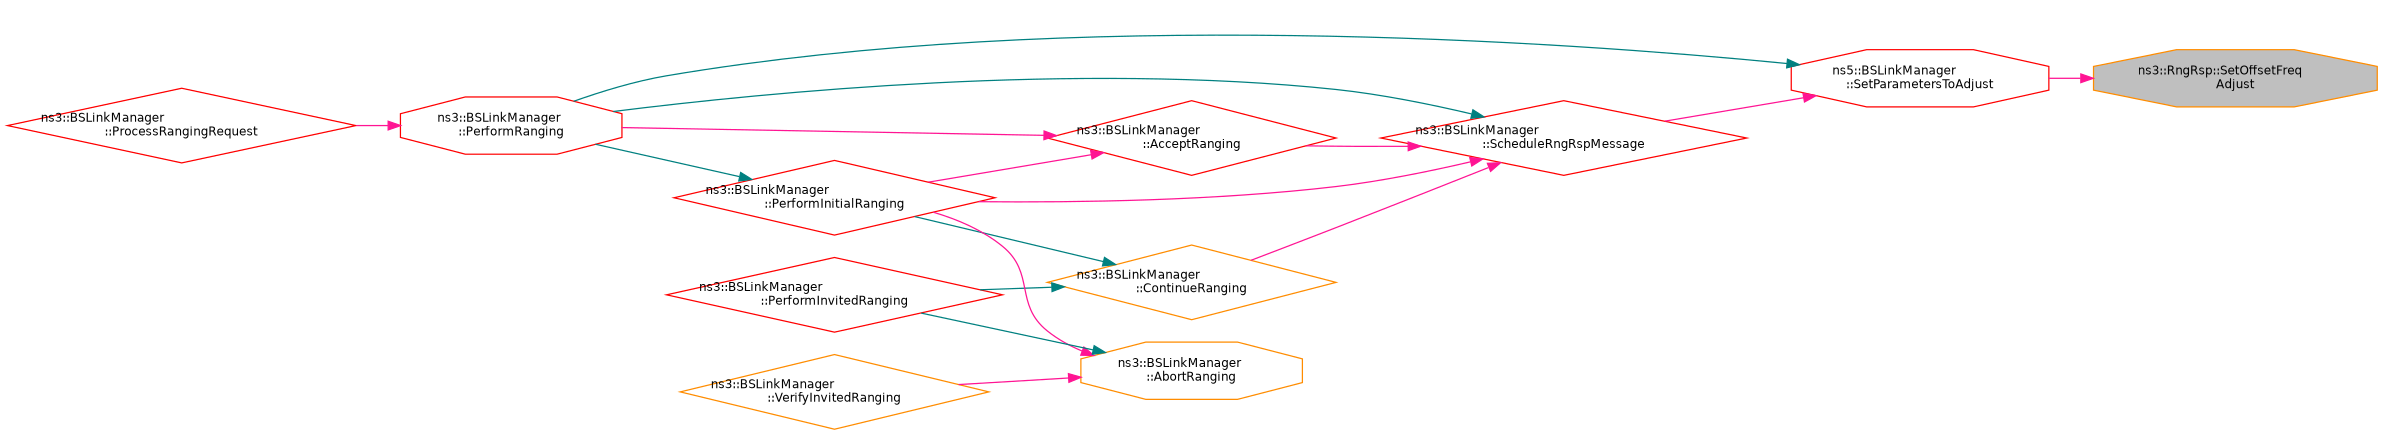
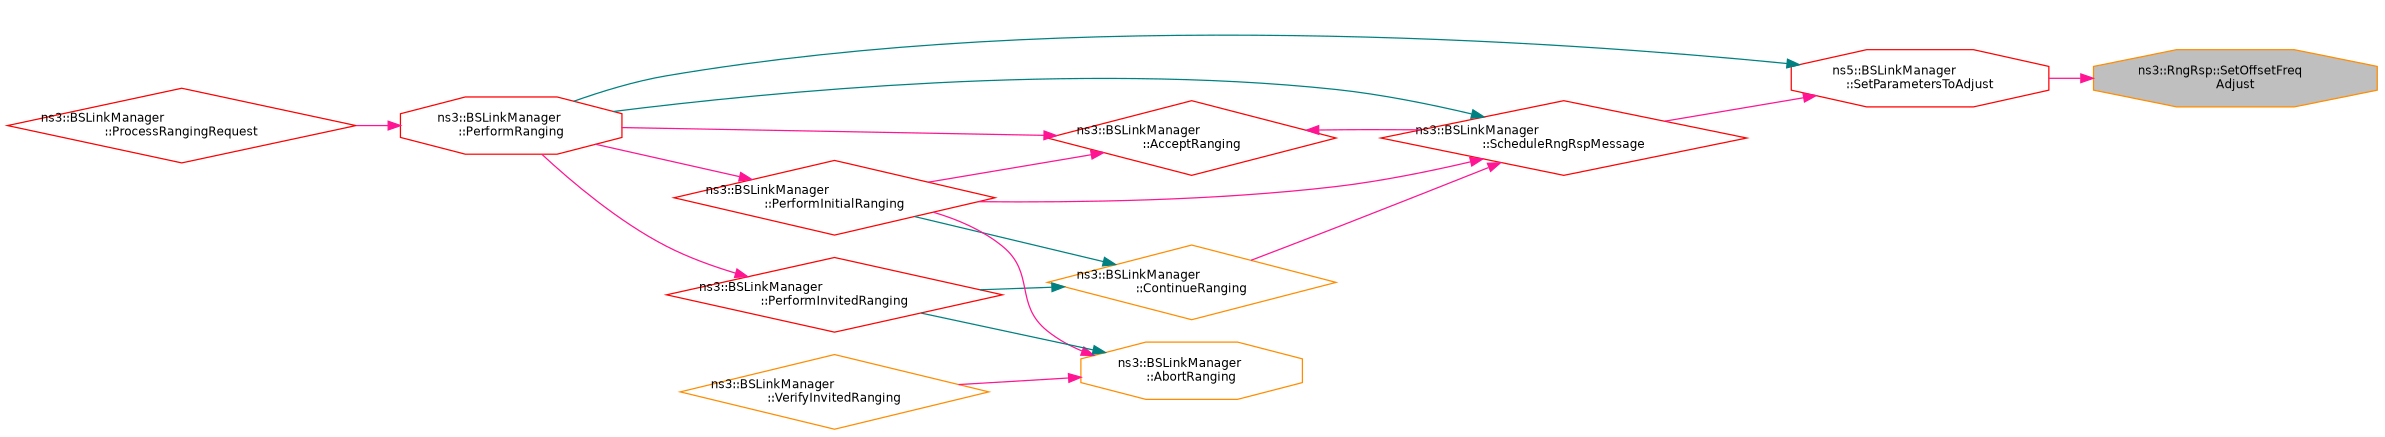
edge "ns3::BSLinkManager ::AcceptRanging" -> "ns3::BSLinkManager ::ScheduleRngRspMessage": reversed
edge "ns3::BSLinkManager ::PerformRanging" -> "ns3::BSLinkManager ::PerformInitialRanging": color teal -> deeppink
edge "ns3::BSLinkManager ::PerformRanging" -> "ns3::BSLinkManager ::PerformInvitedRanging": added
